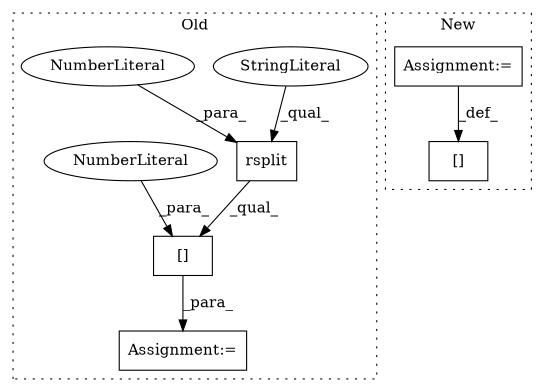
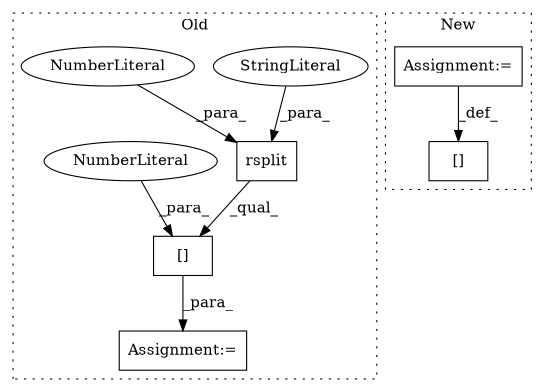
edge "StringLiteral" -> "rsplit": label "_qual_" -> "_para_"
